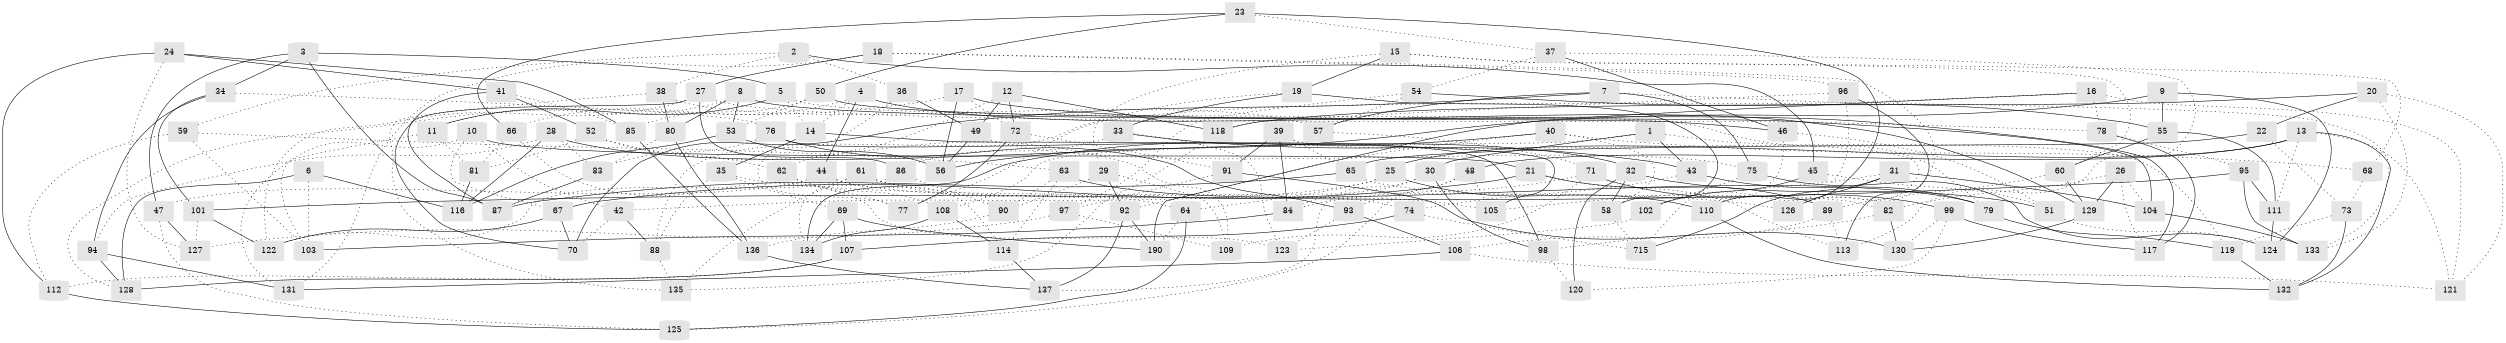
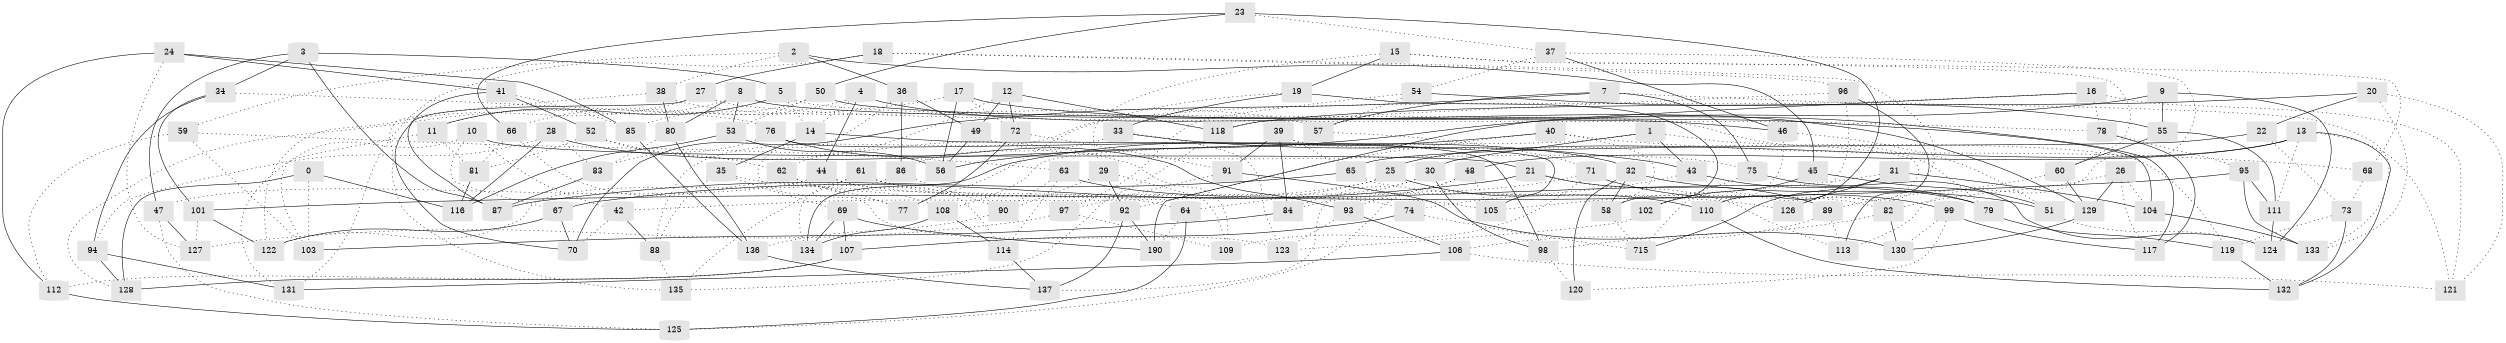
edge "2" -- "36": style dotted -> solid
edge "27" -- "86": now "36" -- "86"
node "6": label "6" -> "0"
edge "45" -- "51": style dotted -> solid
